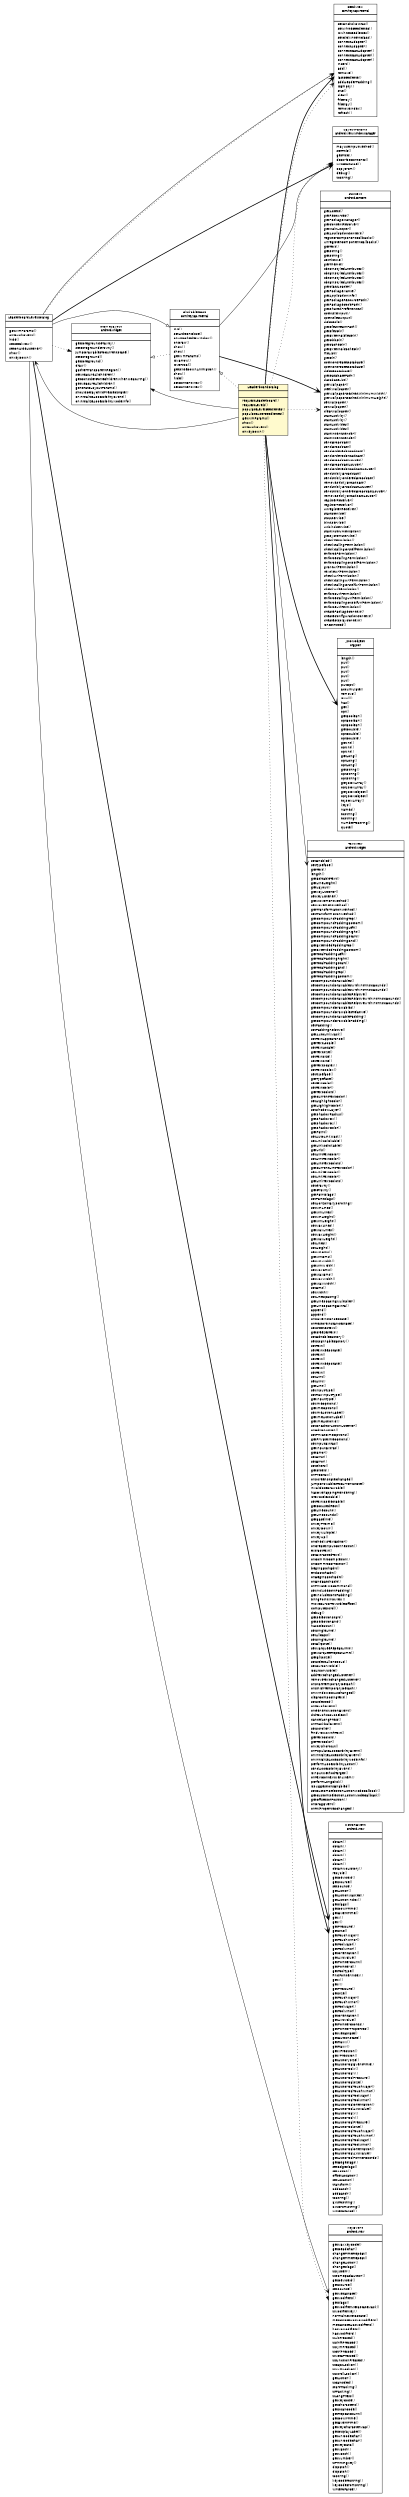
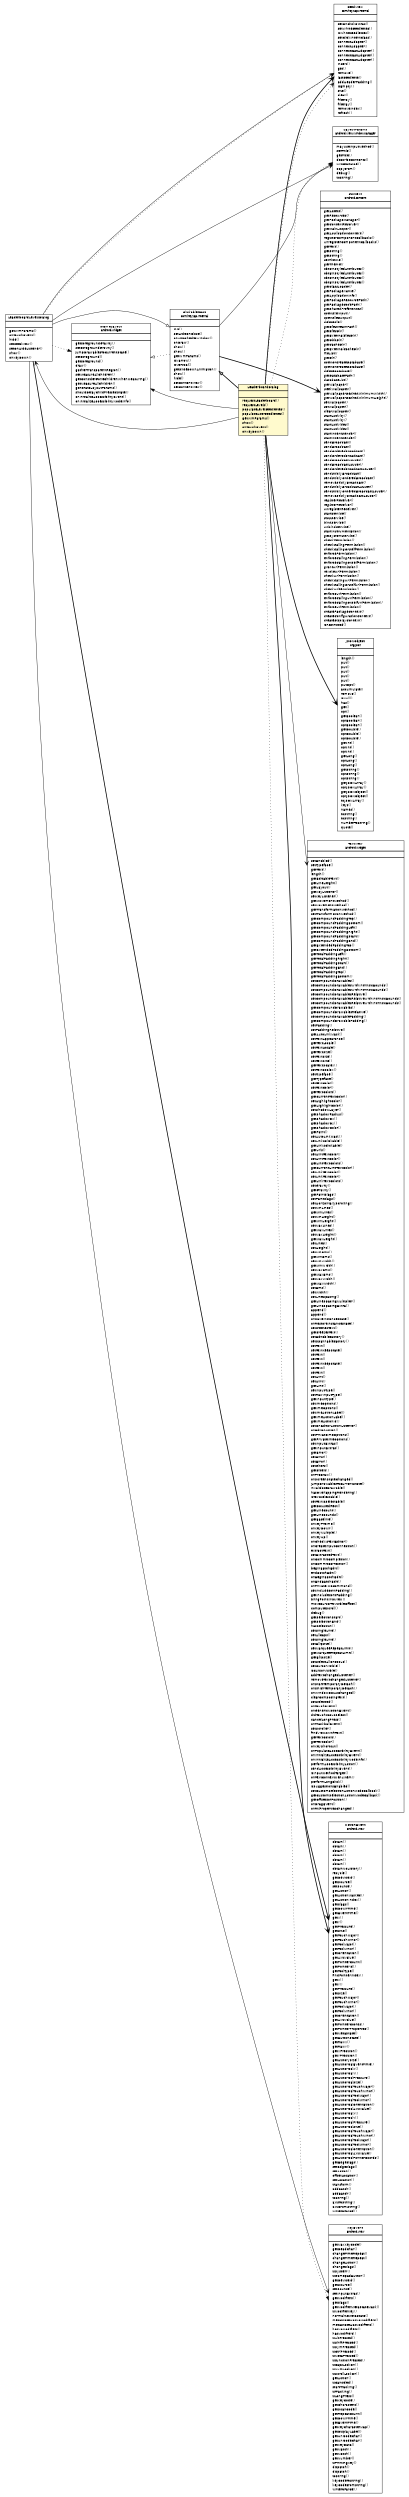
node "FeedView": text "add()" -> "get()"
edge "LeaderboardLevelsDialog" -> "LayoutParams": style bold -> solid
edge "LeaderboardDialog" -> "ClickableToast": style dotted -> bold
edge "LeaderboardDialog" -> "Context": removed
node "KeyEvent": text "getMetaState()" -> "setInputExtras()"
